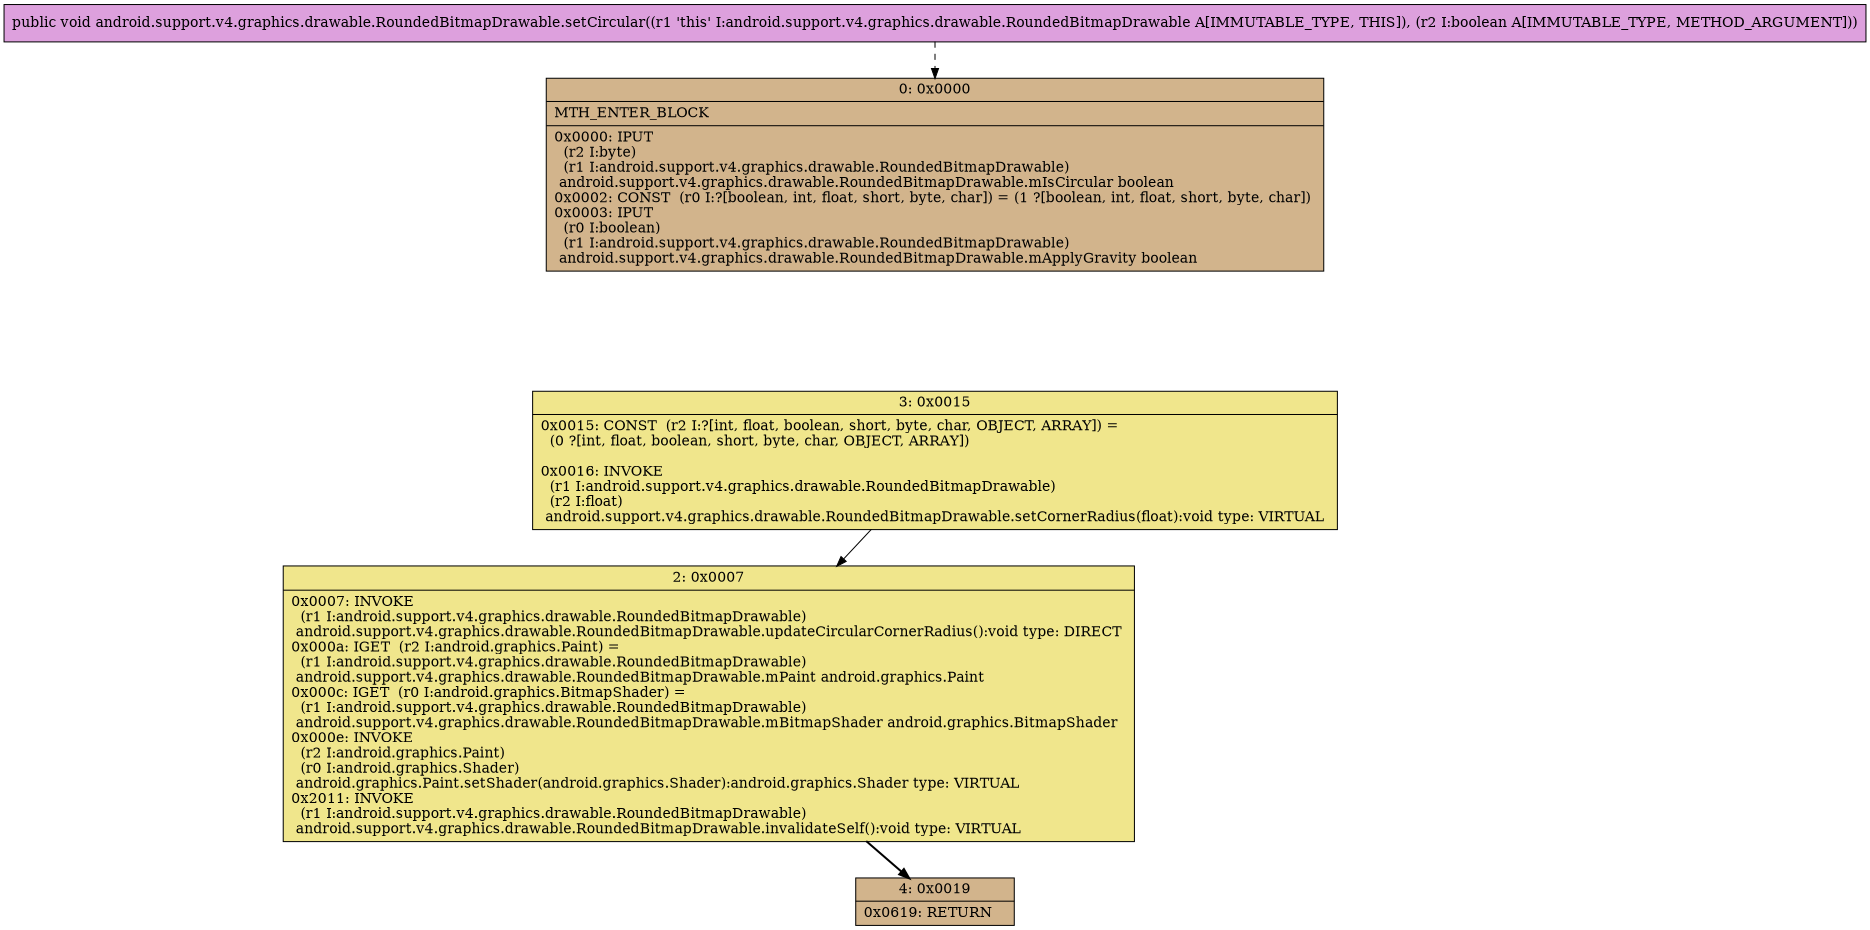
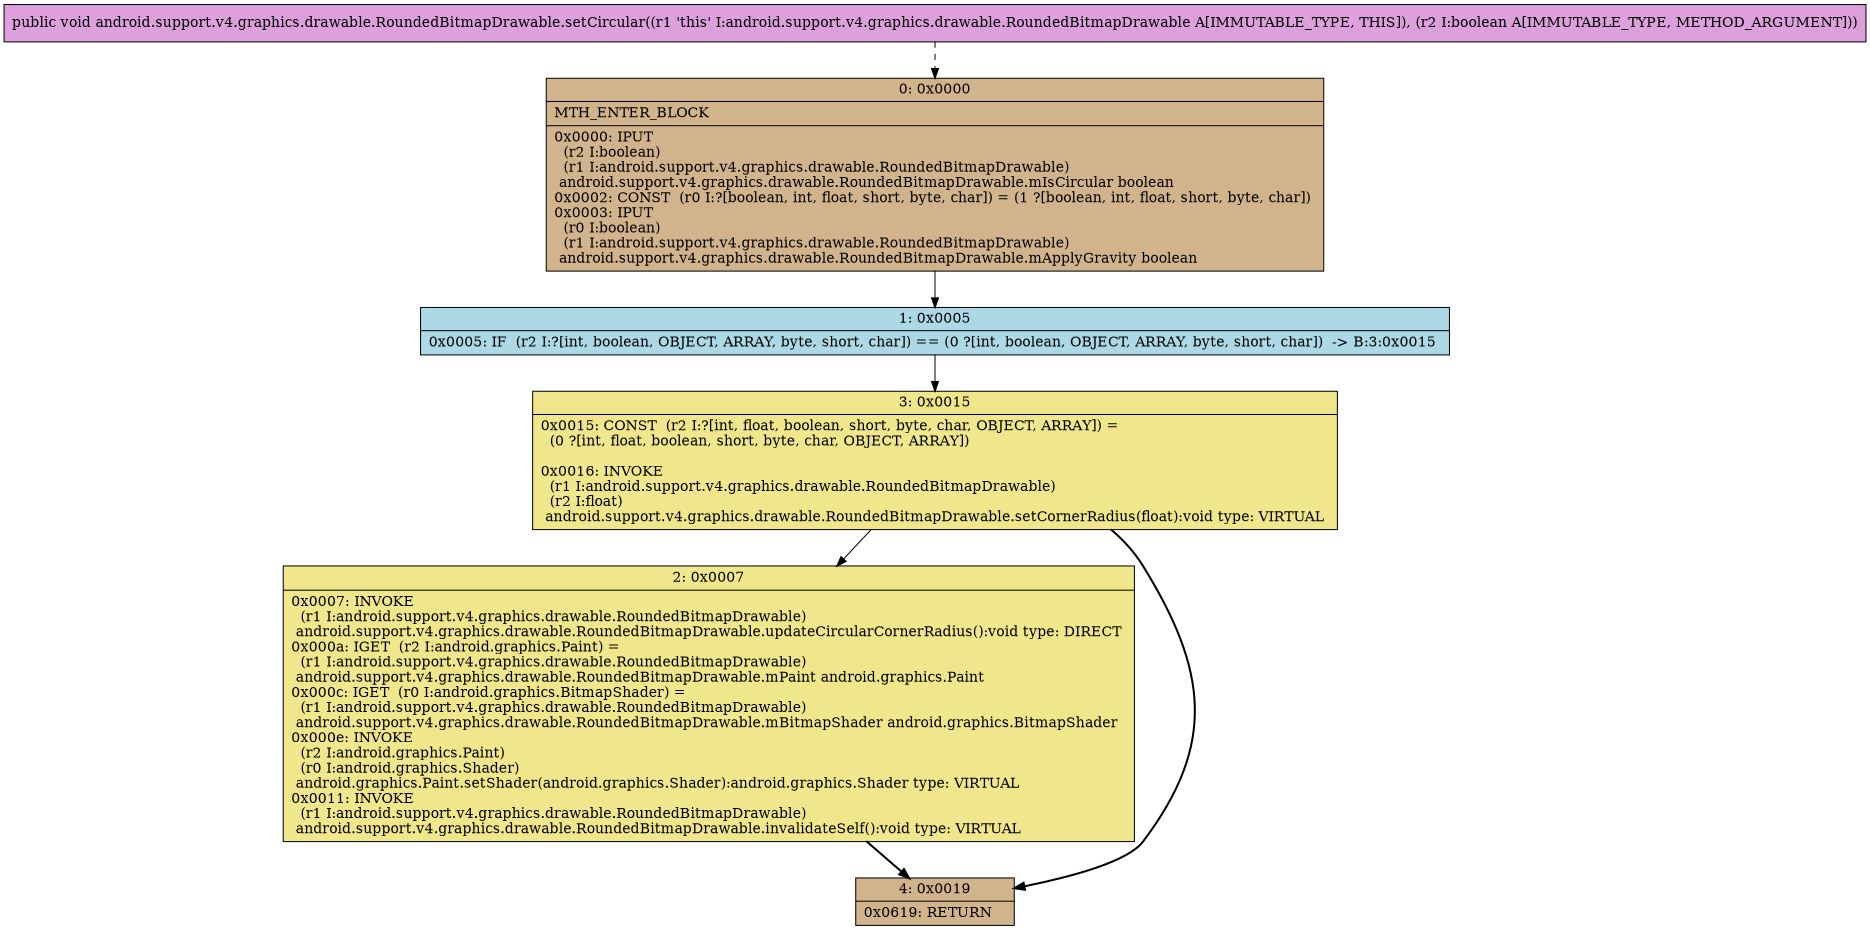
node "0: 0x0000": text "(r2 I:byte)" -> "(r2 I:boolean)"
node "1: 0x0005": added
edge "3: 0x0015" -> "4: 0x0019": added
node "2: 0x0007": text "0x2011: INVOKE" -> "0x0011: INVOKE"
